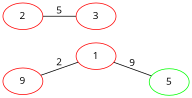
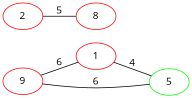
node "3": label "3" -> "8"
edge "1" -- "9": label "2" -> "6"
edge "1" -- "5": label "9" -> "4"
edge "9" -- "5": added, label "6"
